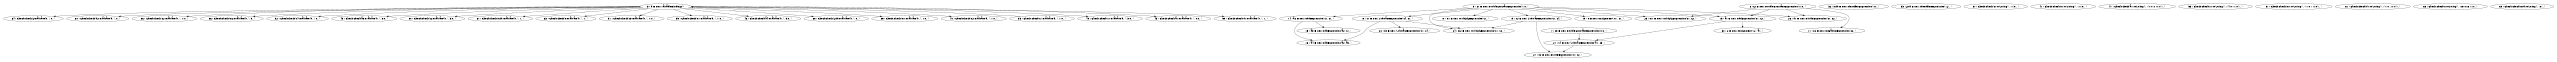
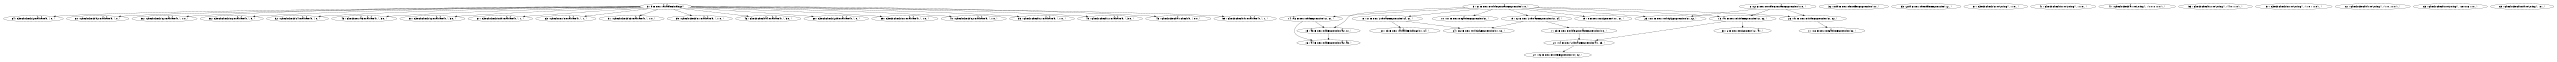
edge "35 : Check.check(c1.evaluate(b, ), 1.0, )" -> "3 : b = new VariableBindings()": reversed
edge "6 : c2 = new DoubleConstantExpression(-1.0, )" -> "11 : n2 = new NegationExpression(c2, )": now "26 : d1 = new DivideExpression(c1, c2, )" -> "11 : n2 = new NegationExpression(c2, )"
edge "5 : c1 = new DoubleConstantExpression(1.0, )" -> "24 : m2 = new MultiplyExpression(s1, s2, )": now "5 : c1 = new DoubleConstantExpression(1.0, )" -> "15 : a3 = new AddExpression(a2, c1, )"
node "45 : Check.check(a3.evaluate(b, ), 3.0, )": label "45 : Check.check(a3.evaluate(b, ), 3.0, )" -> "45 : Check.new(a3.evaluate(b, ), 3.0, )"
node "63 : Check.check(x.evaluate(b, ), 1, )": label "63 : Check.check(x.evaluate(b, ), 1, )" -> "63 : Check.new(x.evaluate(b, ), 1, )"
node "43 : Check.check(a1.evaluate(b, ), 0.0, )": label "43 : Check.check(a1.evaluate(b, ), 0.0, )" -> "43 : Check.check(a1.check(b, ), 0.0, )"
node "10 : n1 = new MultiplyExpression(c1, )": label "10 : n1 = new MultiplyExpression(c1, )" -> "10 : n1 = new NegationExpression(c1, )"
node "13 : a1 = new AddExpression(c1, c2, )": label "13 : a1 = new AddExpression(c1, c2, )" -> "13 : a1 = new DivideExpression(c1, c2, )"
node "20 : s3 = new SubtractExpression(s1, c4, )": label "20 : s3 = new SubtractExpression(s1, c4, )" -> "20 : s3 = new VariableBindings(s1, c4, )"
edge "18 : s1 = new SubtractExpression(c4, c1, )" -> "16 : a4 = new AddExpression(a2, a3, )": now "15 : a3 = new AddExpression(a2, c1, )" -> "16 : a4 = new AddExpression(a2, a3, )"
edge "19 : s2 = new SubtractExpression(c1, c4, )" -> "27 : d2 = new DivideExpression(s4, s2, )": now "19 : s2 = new SubtractExpression(c1, c4, )" -> "7 : c3 = new DoubleConstantExpression(0.0, )"
